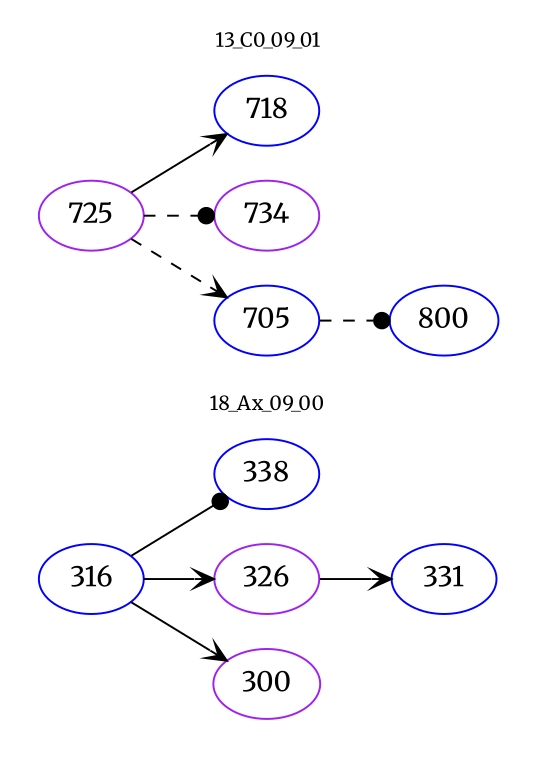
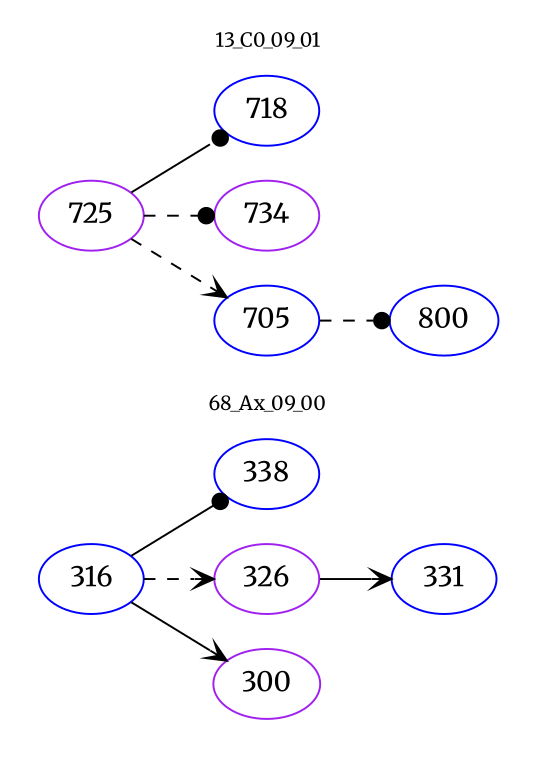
edge "725" -> "718": arrowhead vee -> dot
cluster "18_Ax_09_00": label "18_Ax_09_00" -> "68_Ax_09_00"
edge "316" -> "326": style solid -> dashed
